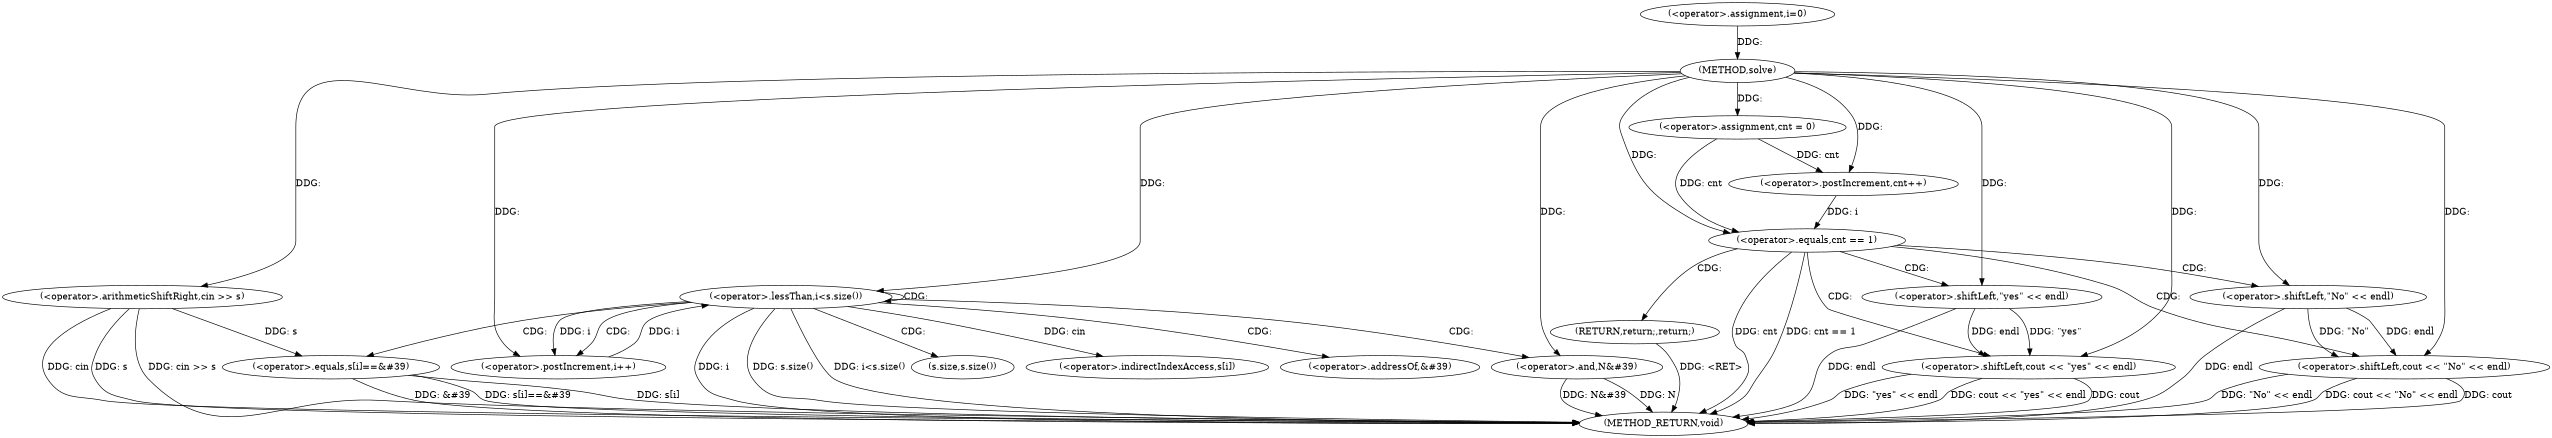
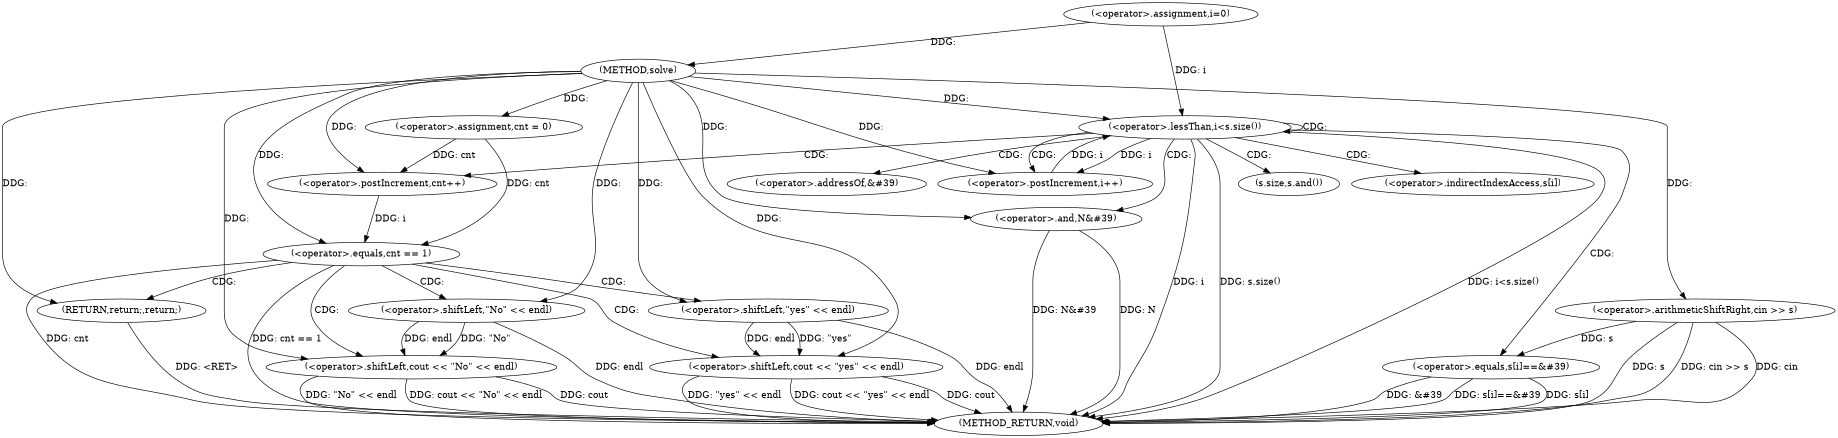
edge "(<operator>.assignment,i=0)" -> "(<operator>.lessThan,i<s.size())": added, label "DDG: i"
edge "(METHOD,solve)" -> "(RETURN,return;,return;)": added, label "DDG:"
edge "(<operator>.lessThan,i<s.size())" -> "(<operator>.postIncrement,cnt++)": added, label "CDG:"
edge "(<operator>.lessThan,i<s.size())" -> "(<operator>.indirectIndexAccess,s[i])": label "DDG: cin" -> "CDG: "
node "(s.size,s.size())": label "(s.size,s.size())" -> "(s.size,s.and())"
